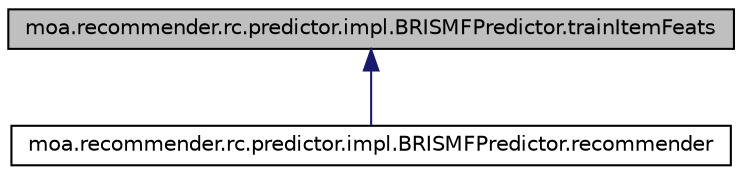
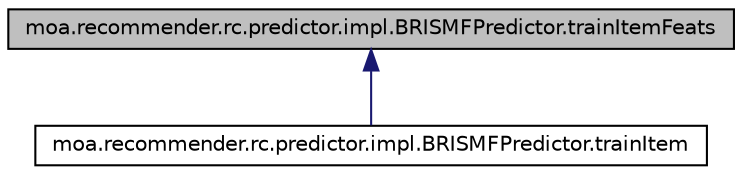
node "moa.recommender.rc.predictor.impl.BRISMFPredictor.recommender": label "moa.recommender.rc.predictor.impl.BRISMFPredictor.recommender" -> "moa.recommender.rc.predictor.impl.BRISMFPredictor.trainItem"
